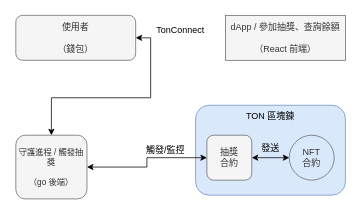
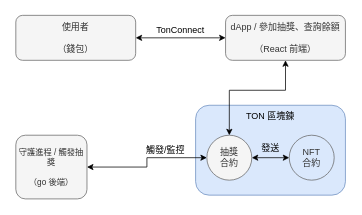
node "dApp / 參加抽獎、查詢餘額 （React 前端）": shape rectangle -> rounded rectangle
edge "dApp / 參加抽獎、查詢餘額 （React 前端）" -- "抽獎 合約": added
edge "使用者 （錢包）" -- "守護進程 / 觸發抽獎 （go 後端）": now "使用者 （錢包）" -- "dApp / 參加抽獎、查詢餘額 （React 前端）"
node "抽獎 合約": shape rounded rectangle -> ellipse
